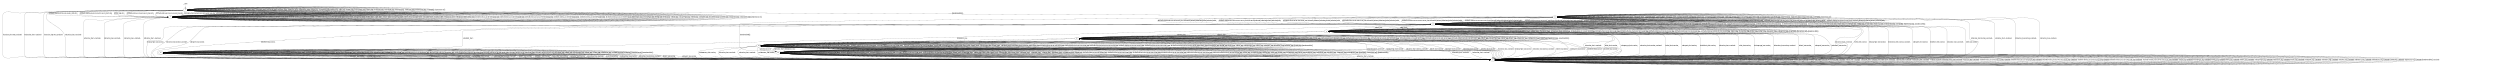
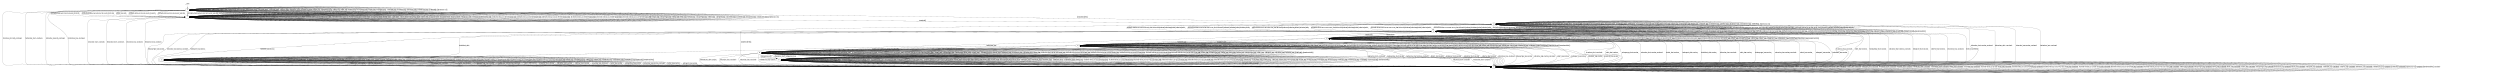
edge "s2" -> "s3": added, label "[IncRetryTkn]/"
